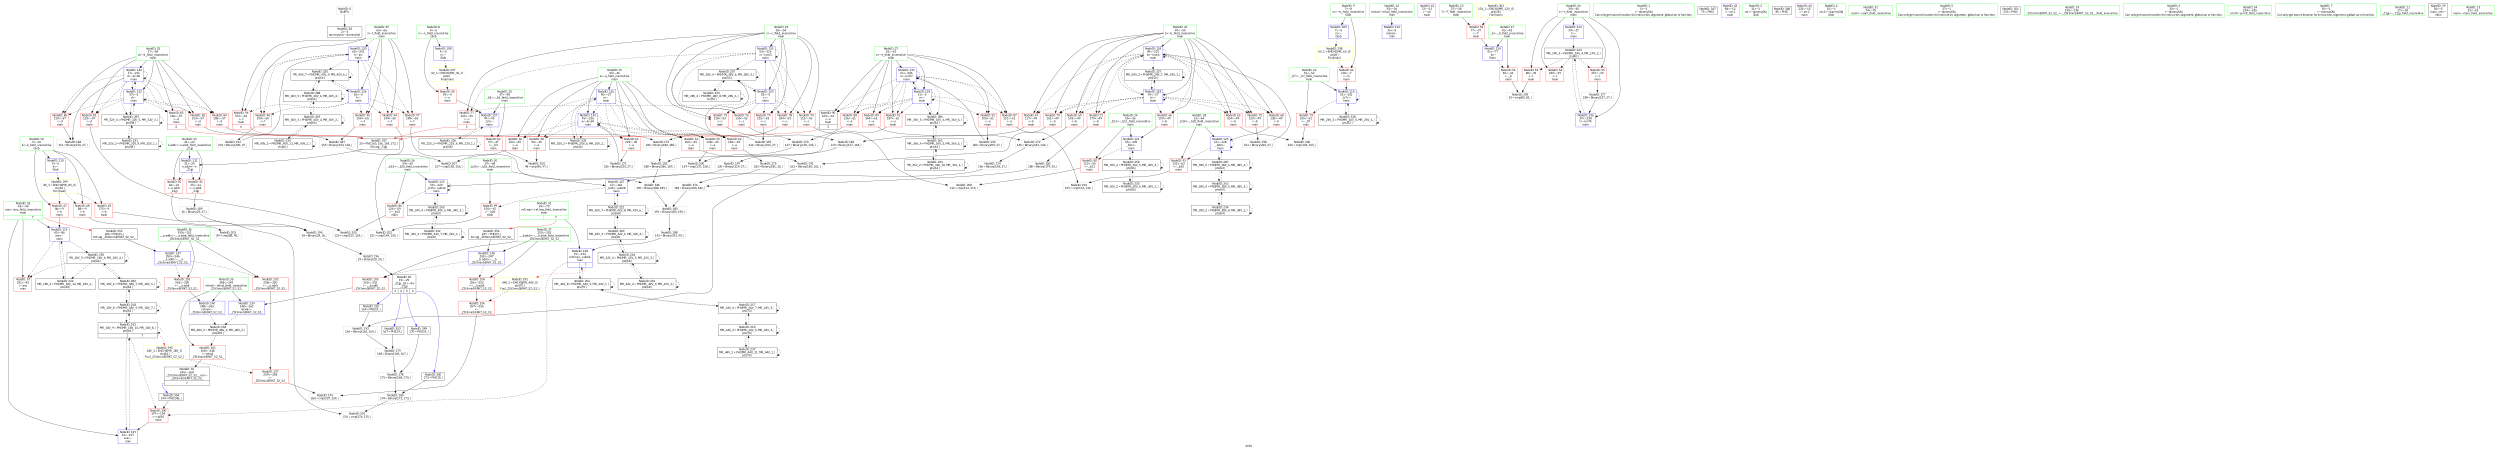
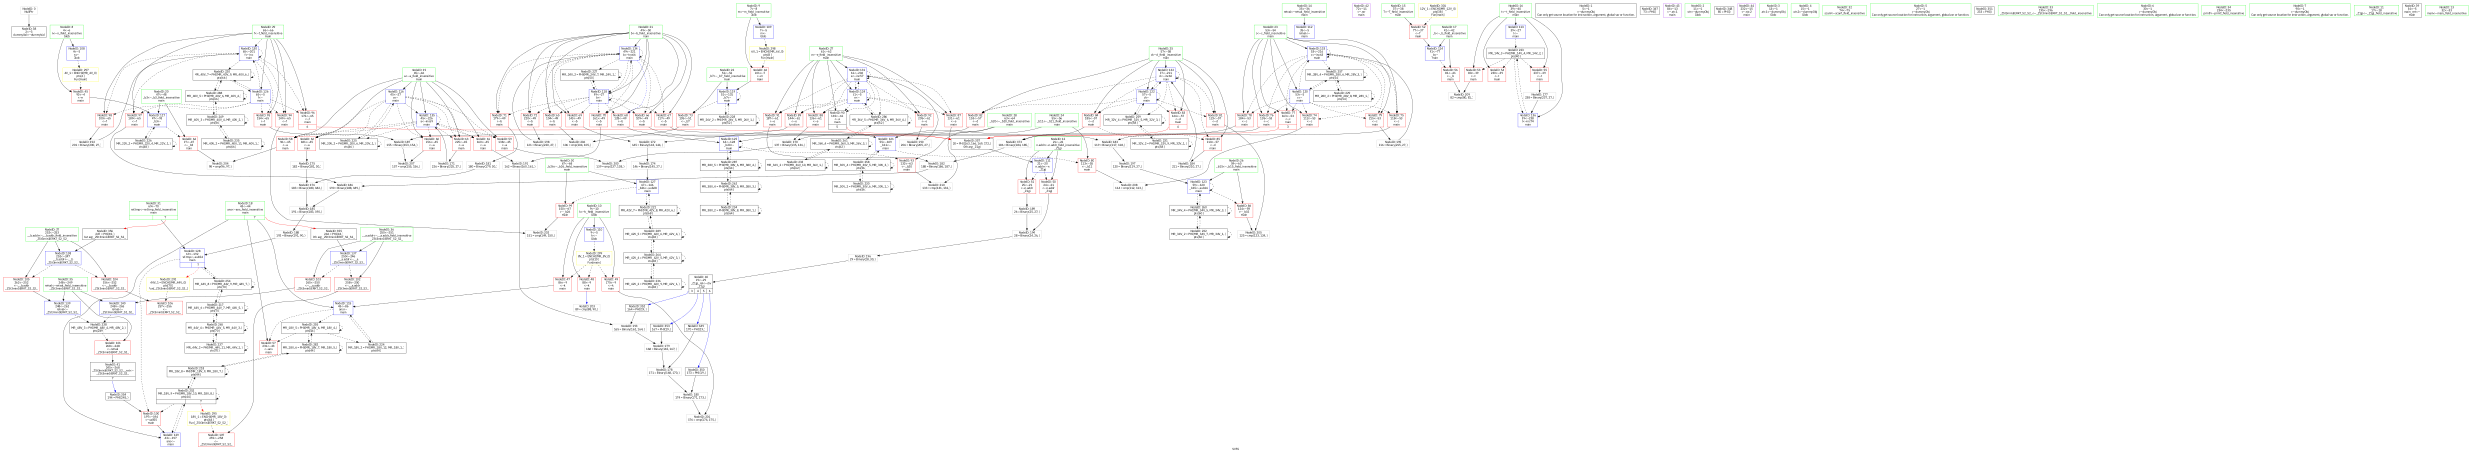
node "NodeID: 1": color green -> black
node "NodeID: 3": added
edge "NodeID: 134" -> "NodeID: 68": color black -> blue
edge "NodeID: 132" -> "NodeID: 184": reversed
edge "NodeID: 122" -> "NodeID: 85": now "NodeID: 84" -> "NodeID: 85"
edge "NodeID: 195" -> "NodeID: 257": now "NodeID: 195" -> "NodeID: 133"
node "NodeID: 89": text "main" -> "function"
edge "NodeID: 48" -> "NodeID: 203": color black -> blue
node "NodeID: 199": removed
